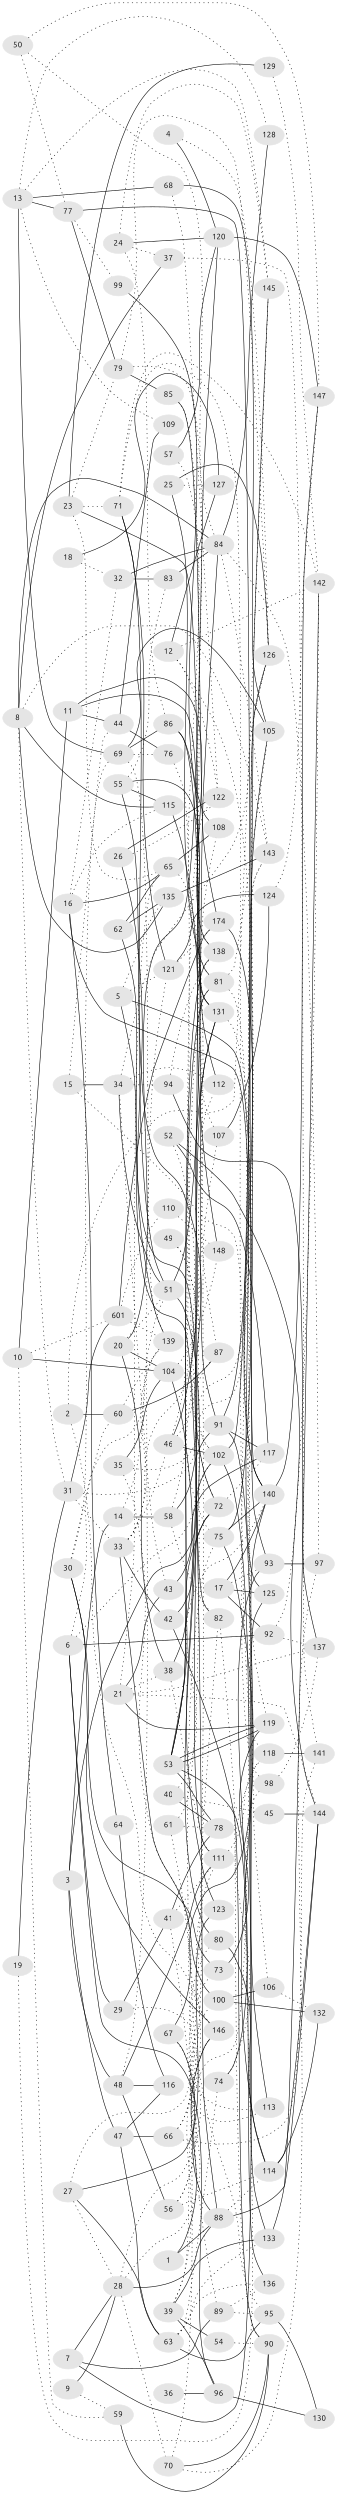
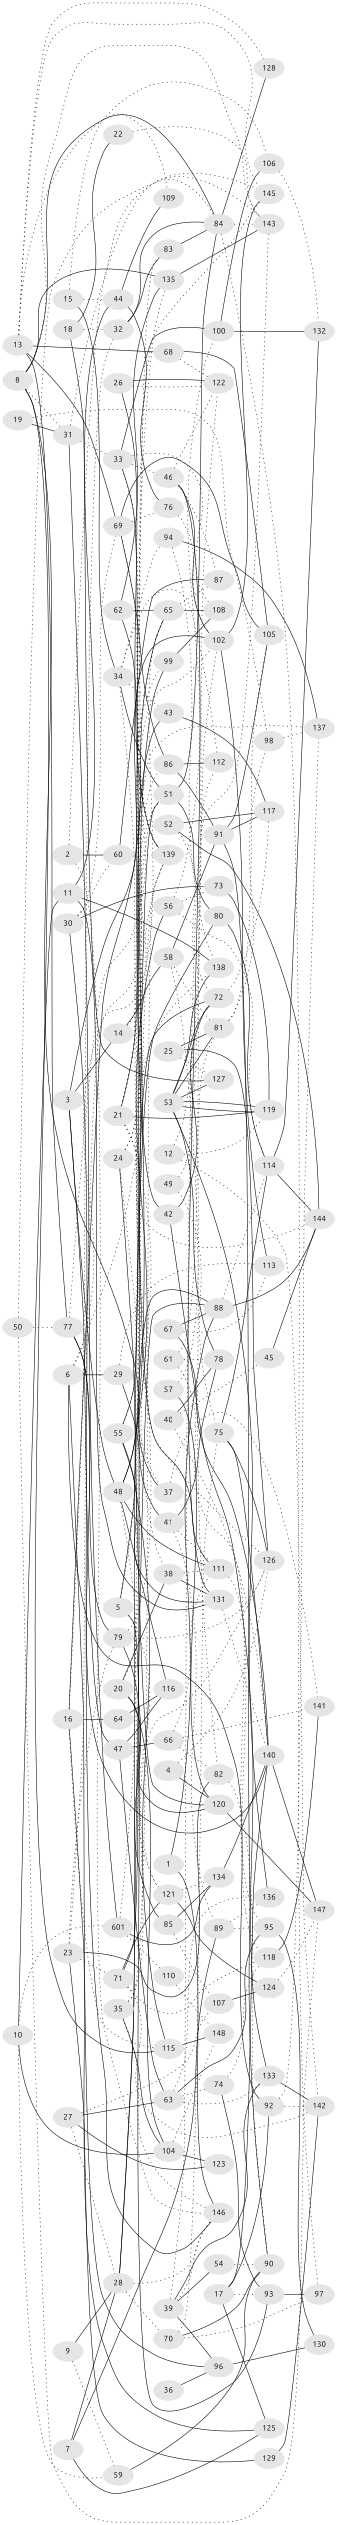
node "22": added
edge "129" -- "142": style dotted -> solid
edge "127" -- "12": now "127" -- "53"
node "174": label "174" -> "134"
edge "99" -- "48": added
edge "139" -- "35": added
edge "80" -- "28": style dotted -> solid
